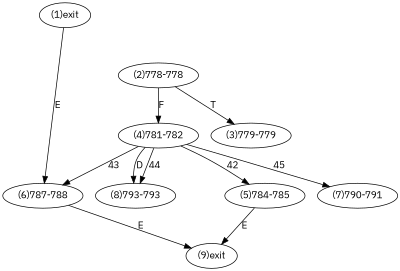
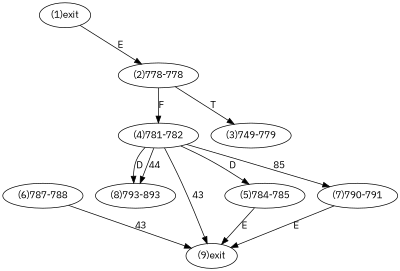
edge "(1)exit" -> "(6)787-788": now "(1)exit" -> "(2)778-778"
node "(3)779-779": label "(3)779-779" -> "(3)749-779"
edge "(4)781-782" -> "(6)787-788": now "(4)781-782" -> "(9)exit"
edge "(4)781-782" -> "(5)784-785": label "42" -> "D"
edge "(4)781-782" -> "(7)790-791": label "45" -> "85"
node "(8)793-793": label "(8)793-793" -> "(8)793-893"
edge "(7)790-791" -> "(9)exit": added, label "E"
edge "(6)787-788" -> "(9)exit": label "E" -> "43"
